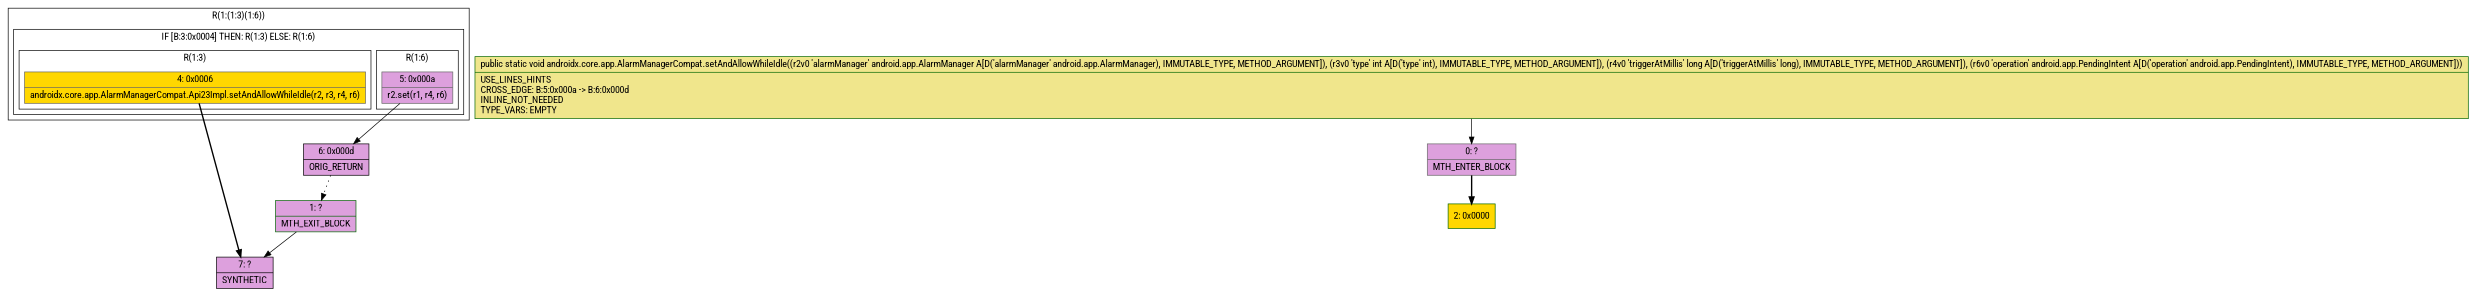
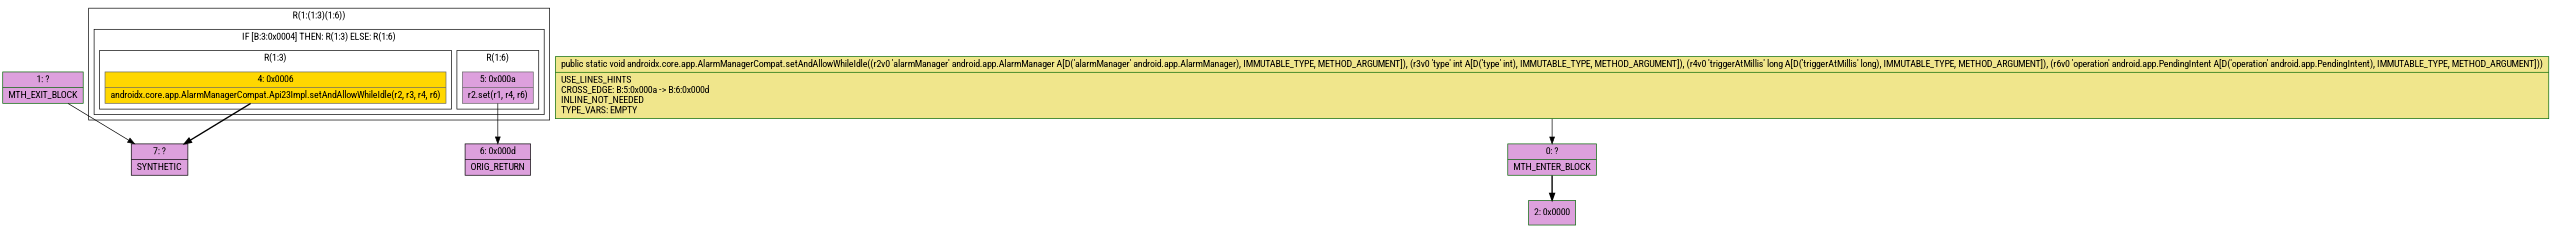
node "0: ?": color gray40 -> darkgreen
edge "6: 0x000d" -> "1: ?": removed
node "2: 0x0000": fillcolor gold -> plum
